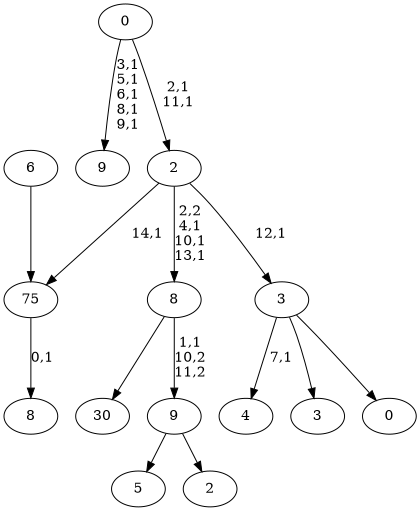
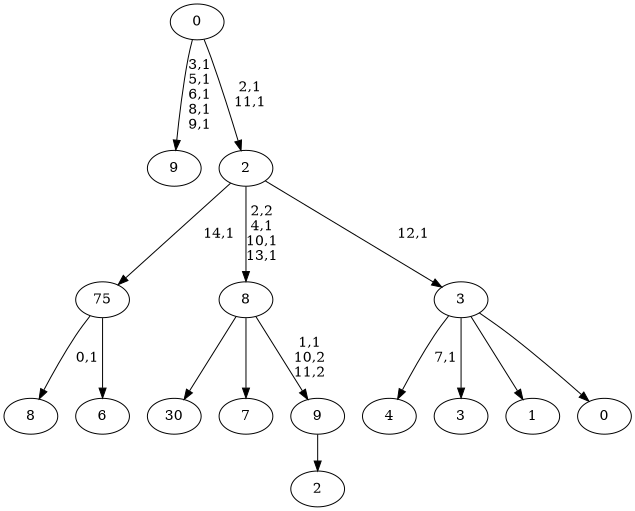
edge "6" -> "75": reversed
node "7": added
node "1": added
node "5": removed
